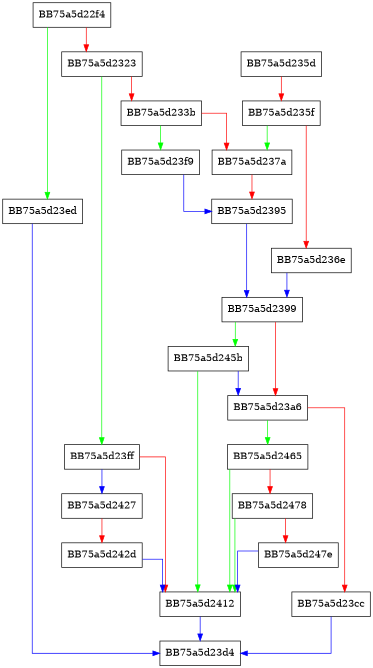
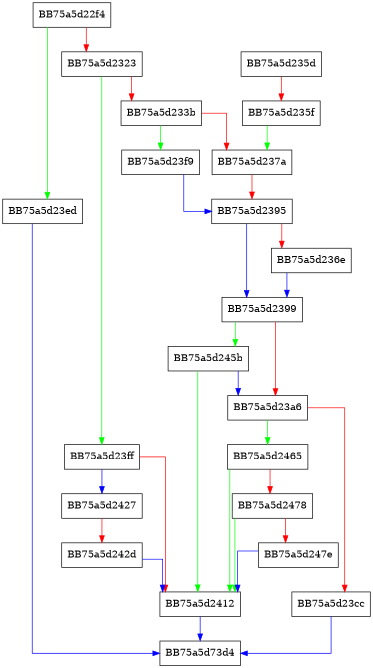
edge "BB75a5d235f" -> "BB75a5d236e": now "BB75a5d2395" -> "BB75a5d236e"
node "BB75a5d23d4": label "BB75a5d23d4" -> "BB75a5d73d4"
